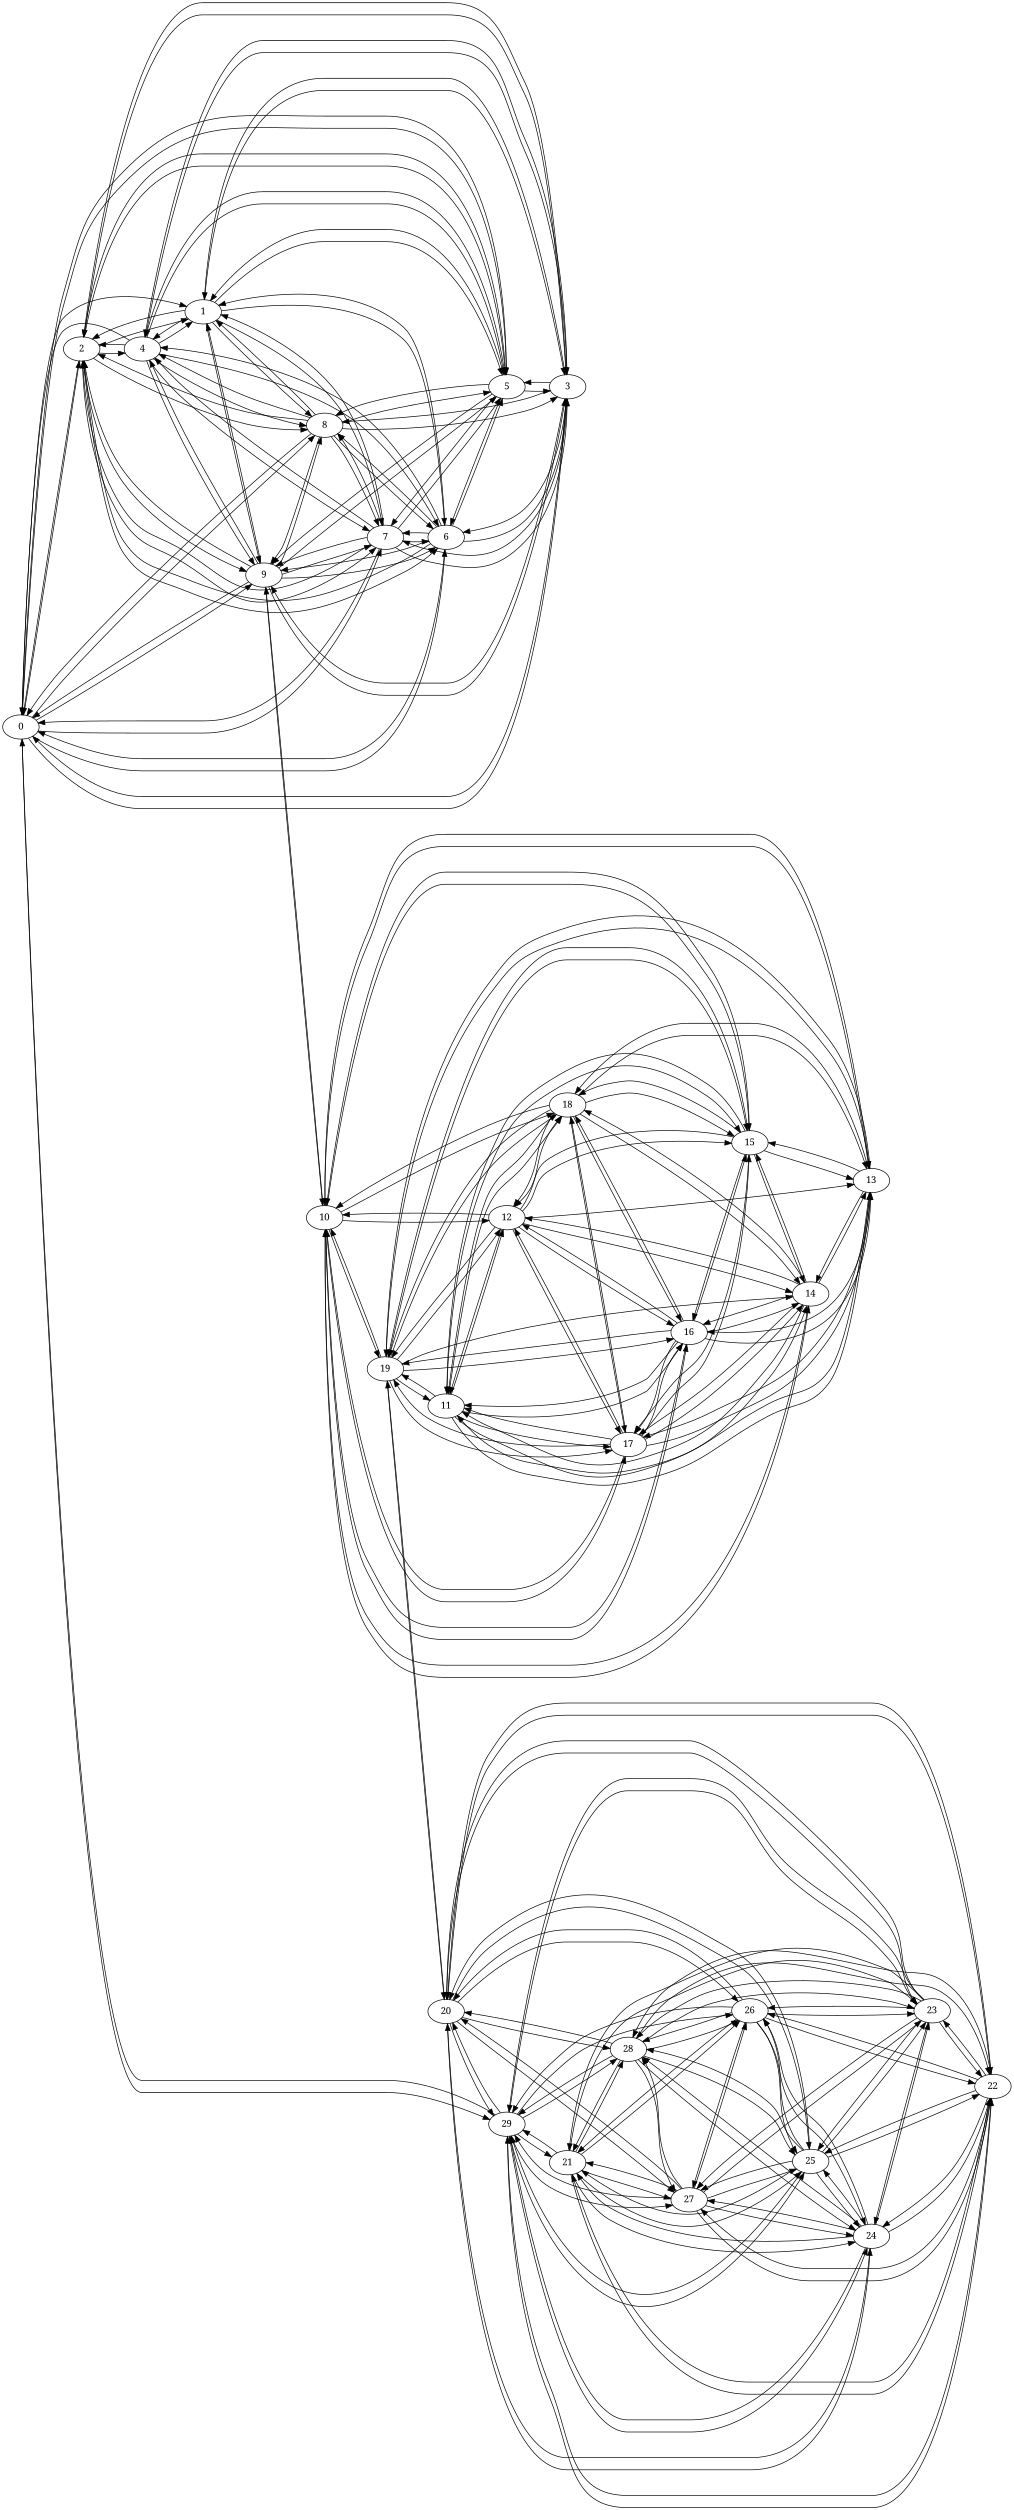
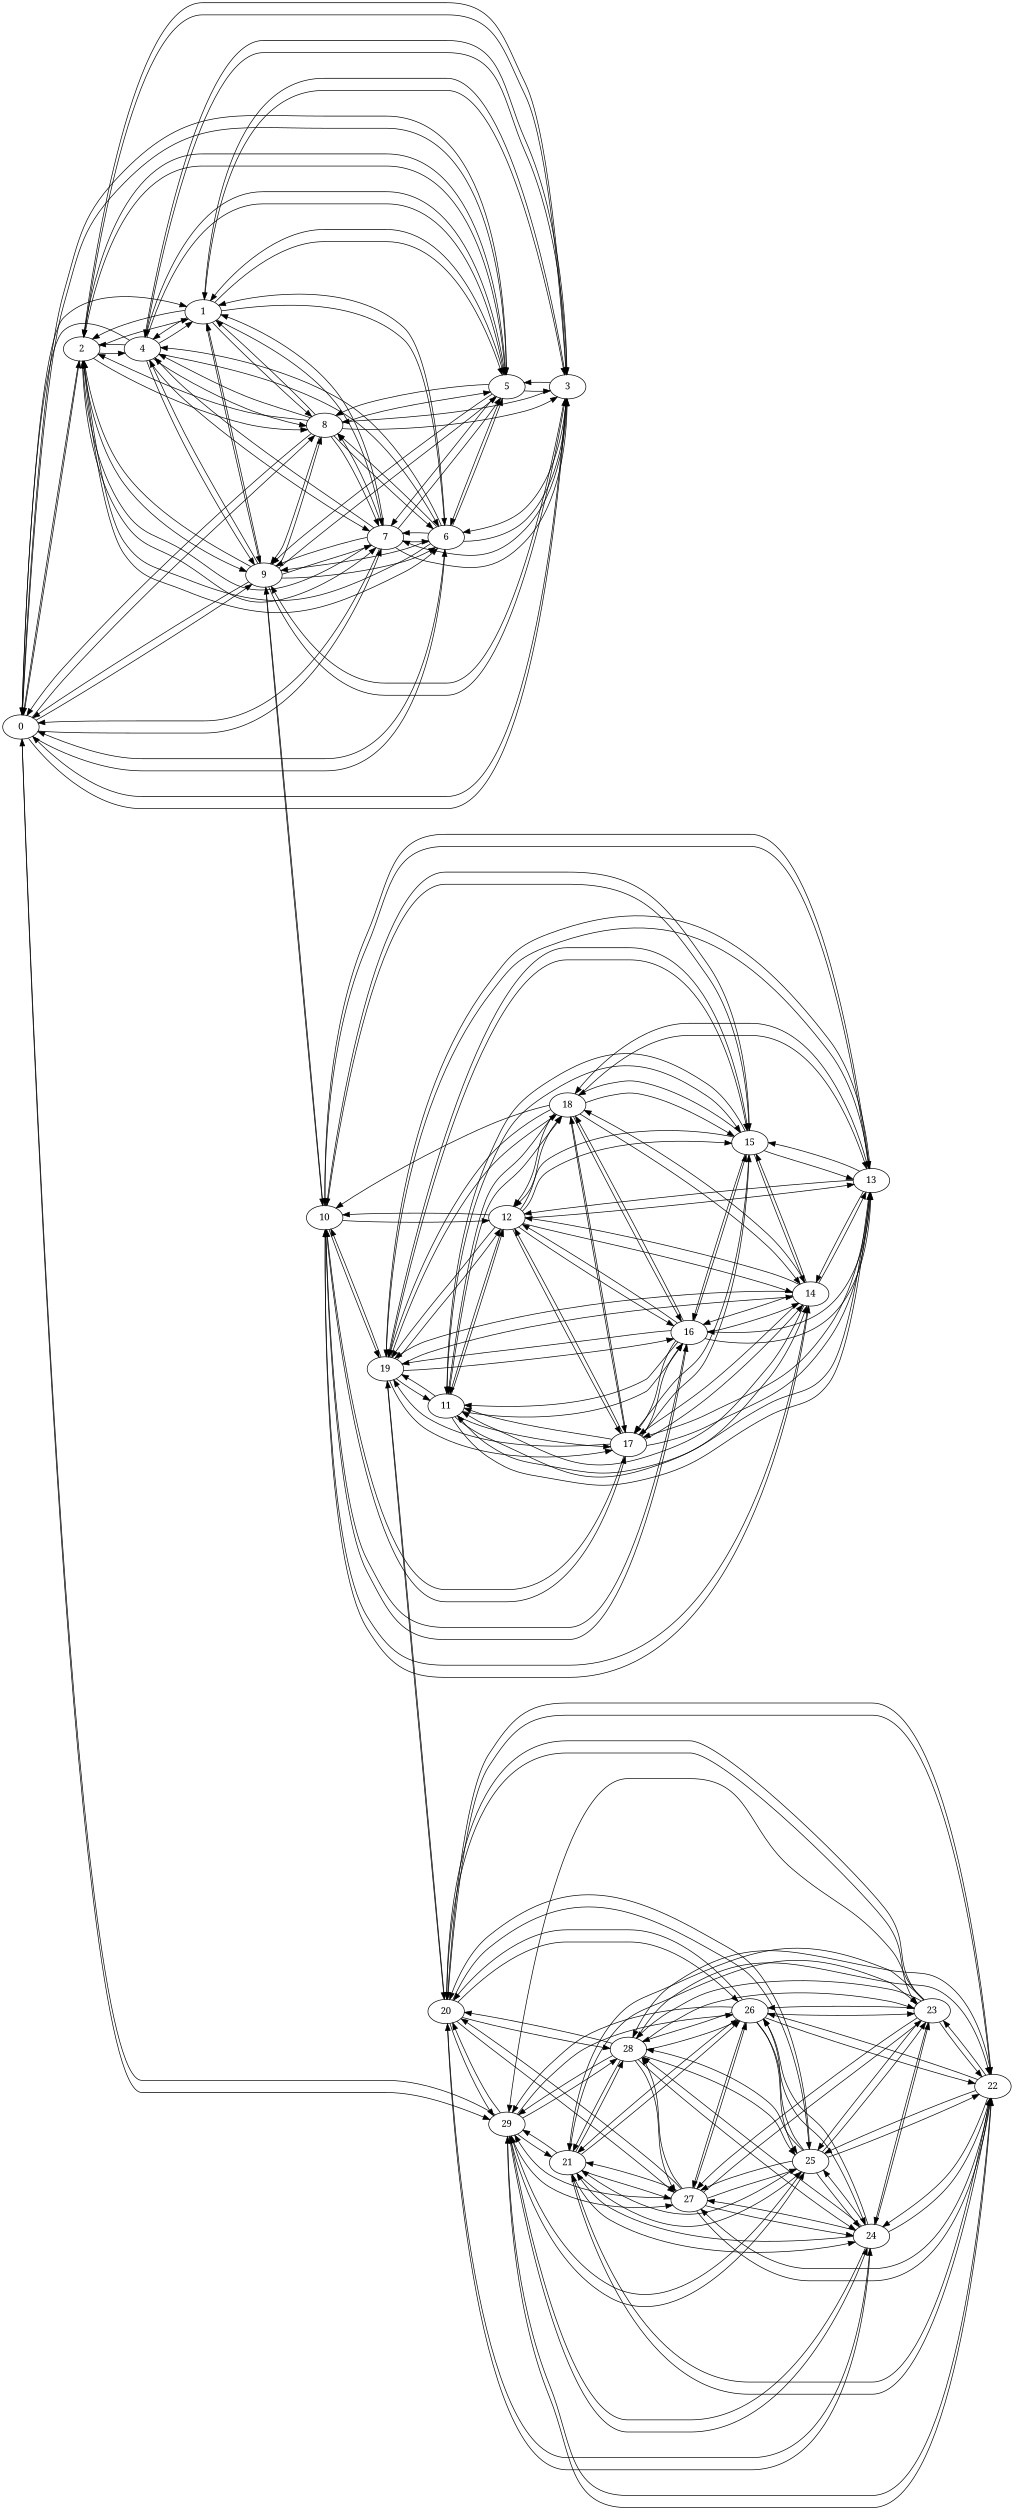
edge "10" -> "18": removed
edge "13" -> "12": added
edge "14" -> "19": added
edge "29" -> "23": removed
